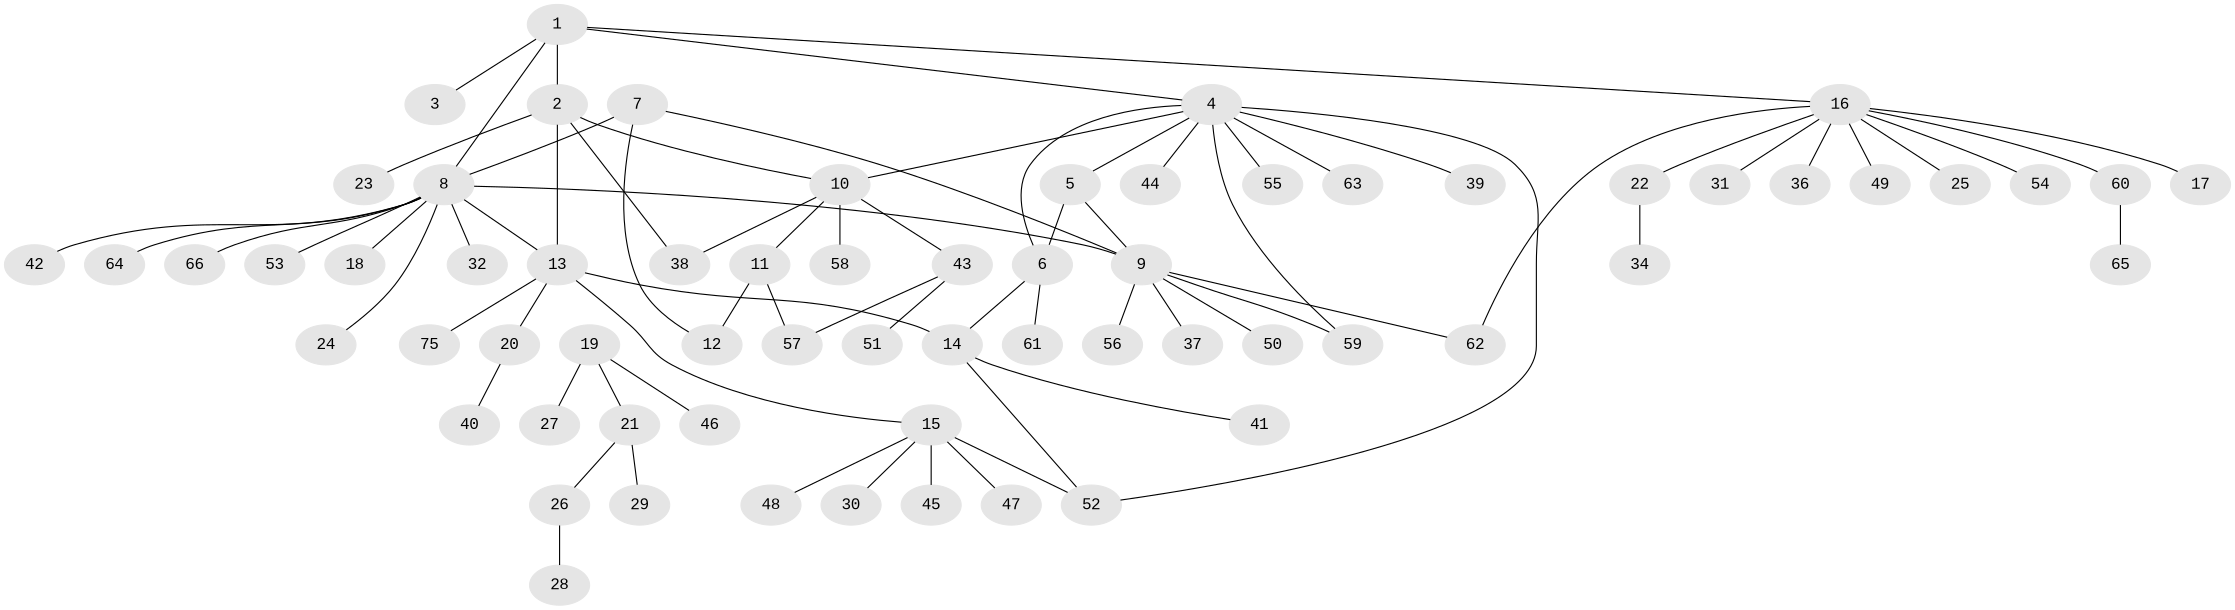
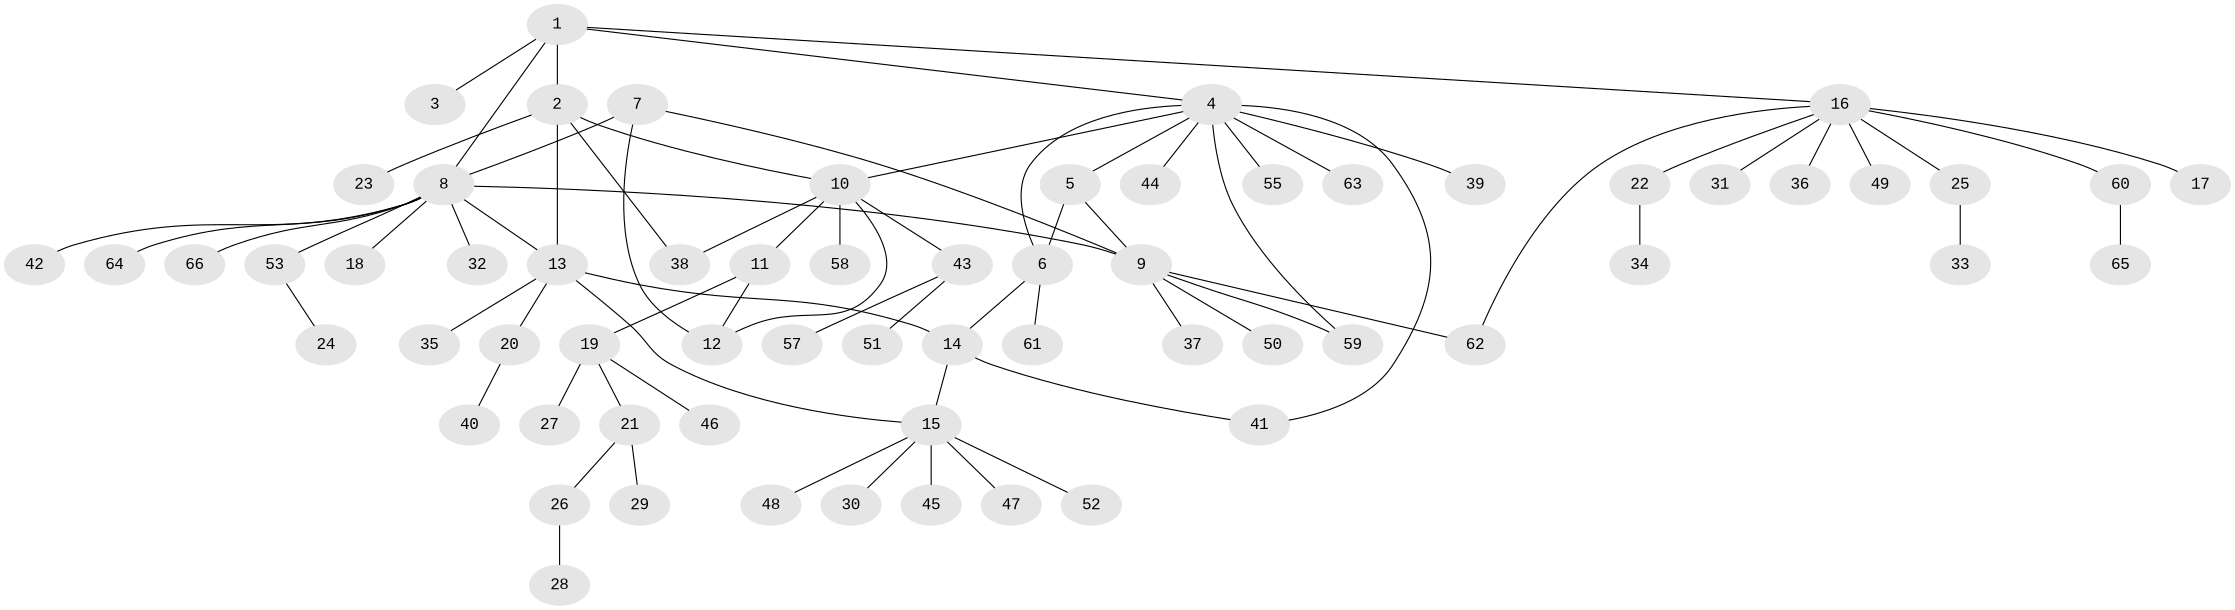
node "54": removed
node "33": added
edge "8" -- "24": now "53" -- "24"
edge "10" -- "12": added
edge "11" -- "57": now "11" -- "19"
edge "4" -- "52": now "4" -- "41"
node "75": label "75" -> "35"
node "56": removed
edge "14" -- "52": now "14" -- "15"
